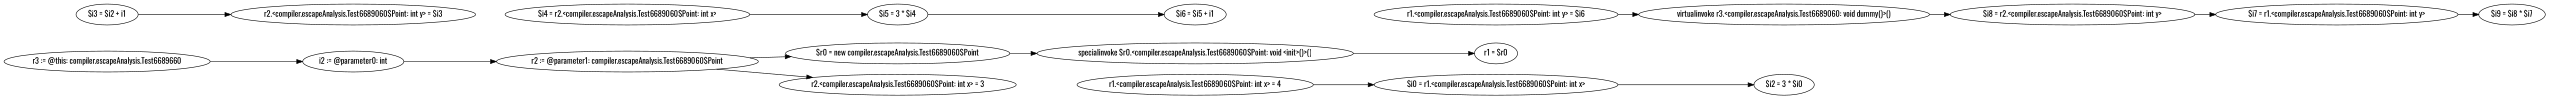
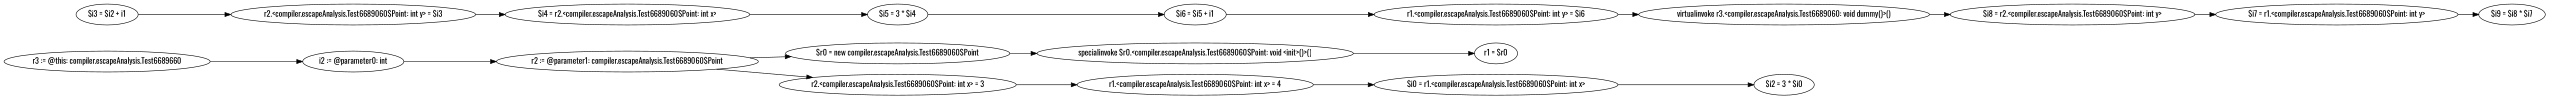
edge "r2.<compiler.escapeAnalysis.Test6689060$Point: int y> = $i3" -> "$i4 = r2.<compiler.escapeAnalysis.Test6689060$Point: int x>": added
edge "$i6 = $i5 + i1" -> "r1.<compiler.escapeAnalysis.Test6689060$Point: int y> = $i6": added
edge "r2.<compiler.escapeAnalysis.Test6689060$Point: int x> = 3" -> "r1.<compiler.escapeAnalysis.Test6689060$Point: int x> = 4": added
